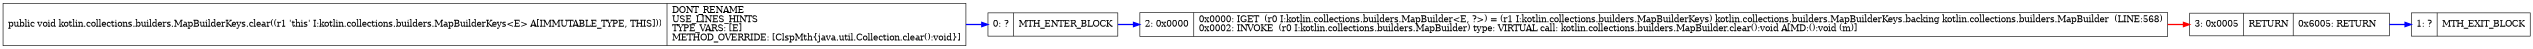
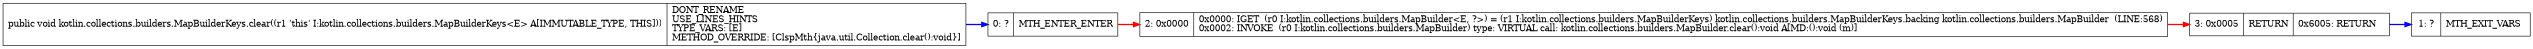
node "0: ?": text "MTH_ENTER_BLOCK" -> "MTH_ENTER_ENTER"
edge "0: ?" -> "2: 0x0000": color blue -> red
node "1: ?": text "MTH_EXIT_BLOCK" -> "MTH_EXIT_VARS"
